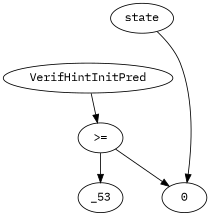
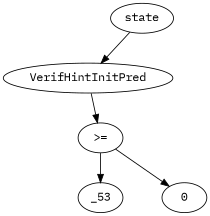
edge "state" -> "0": now "state" -> "VerifHintInitPred"
